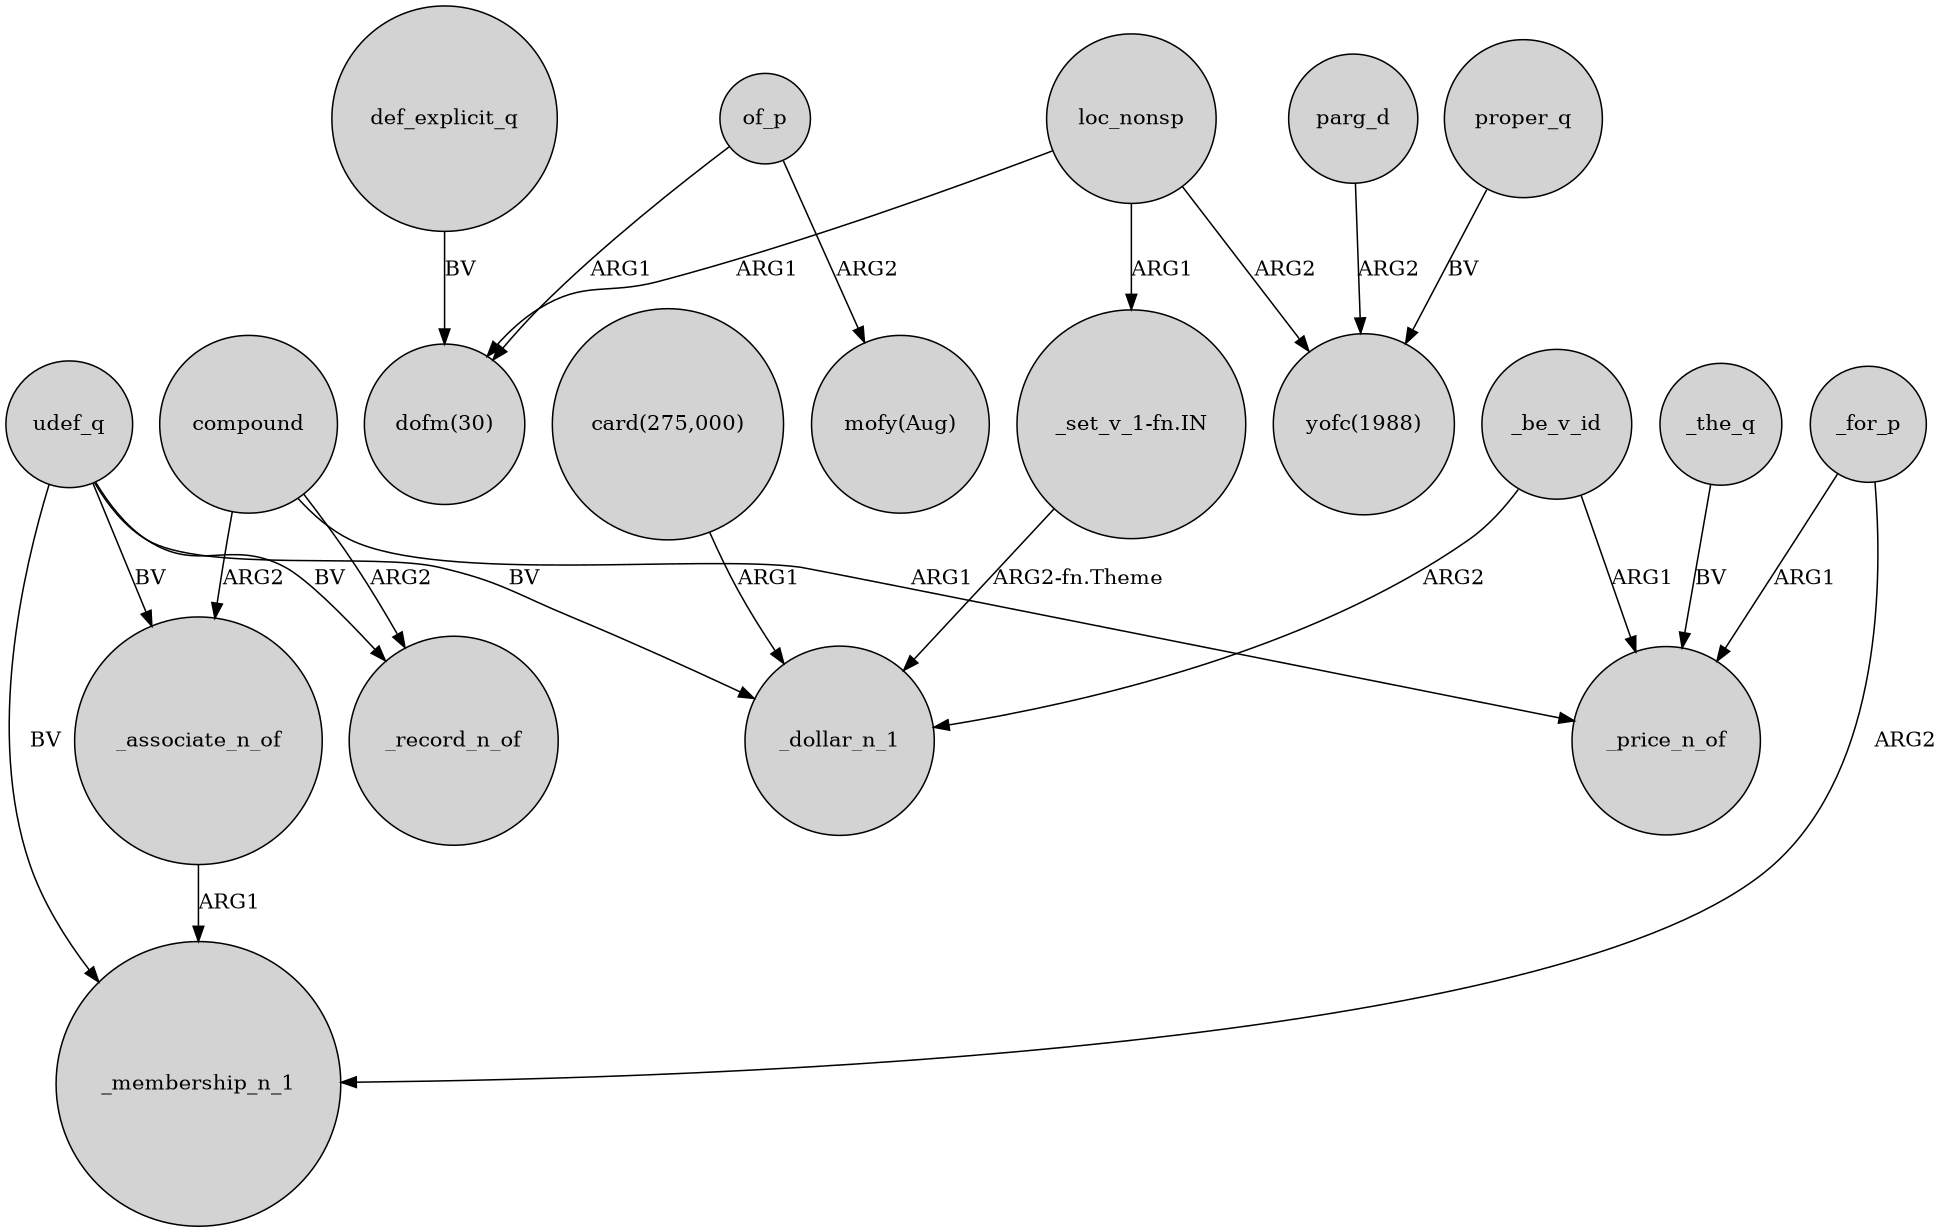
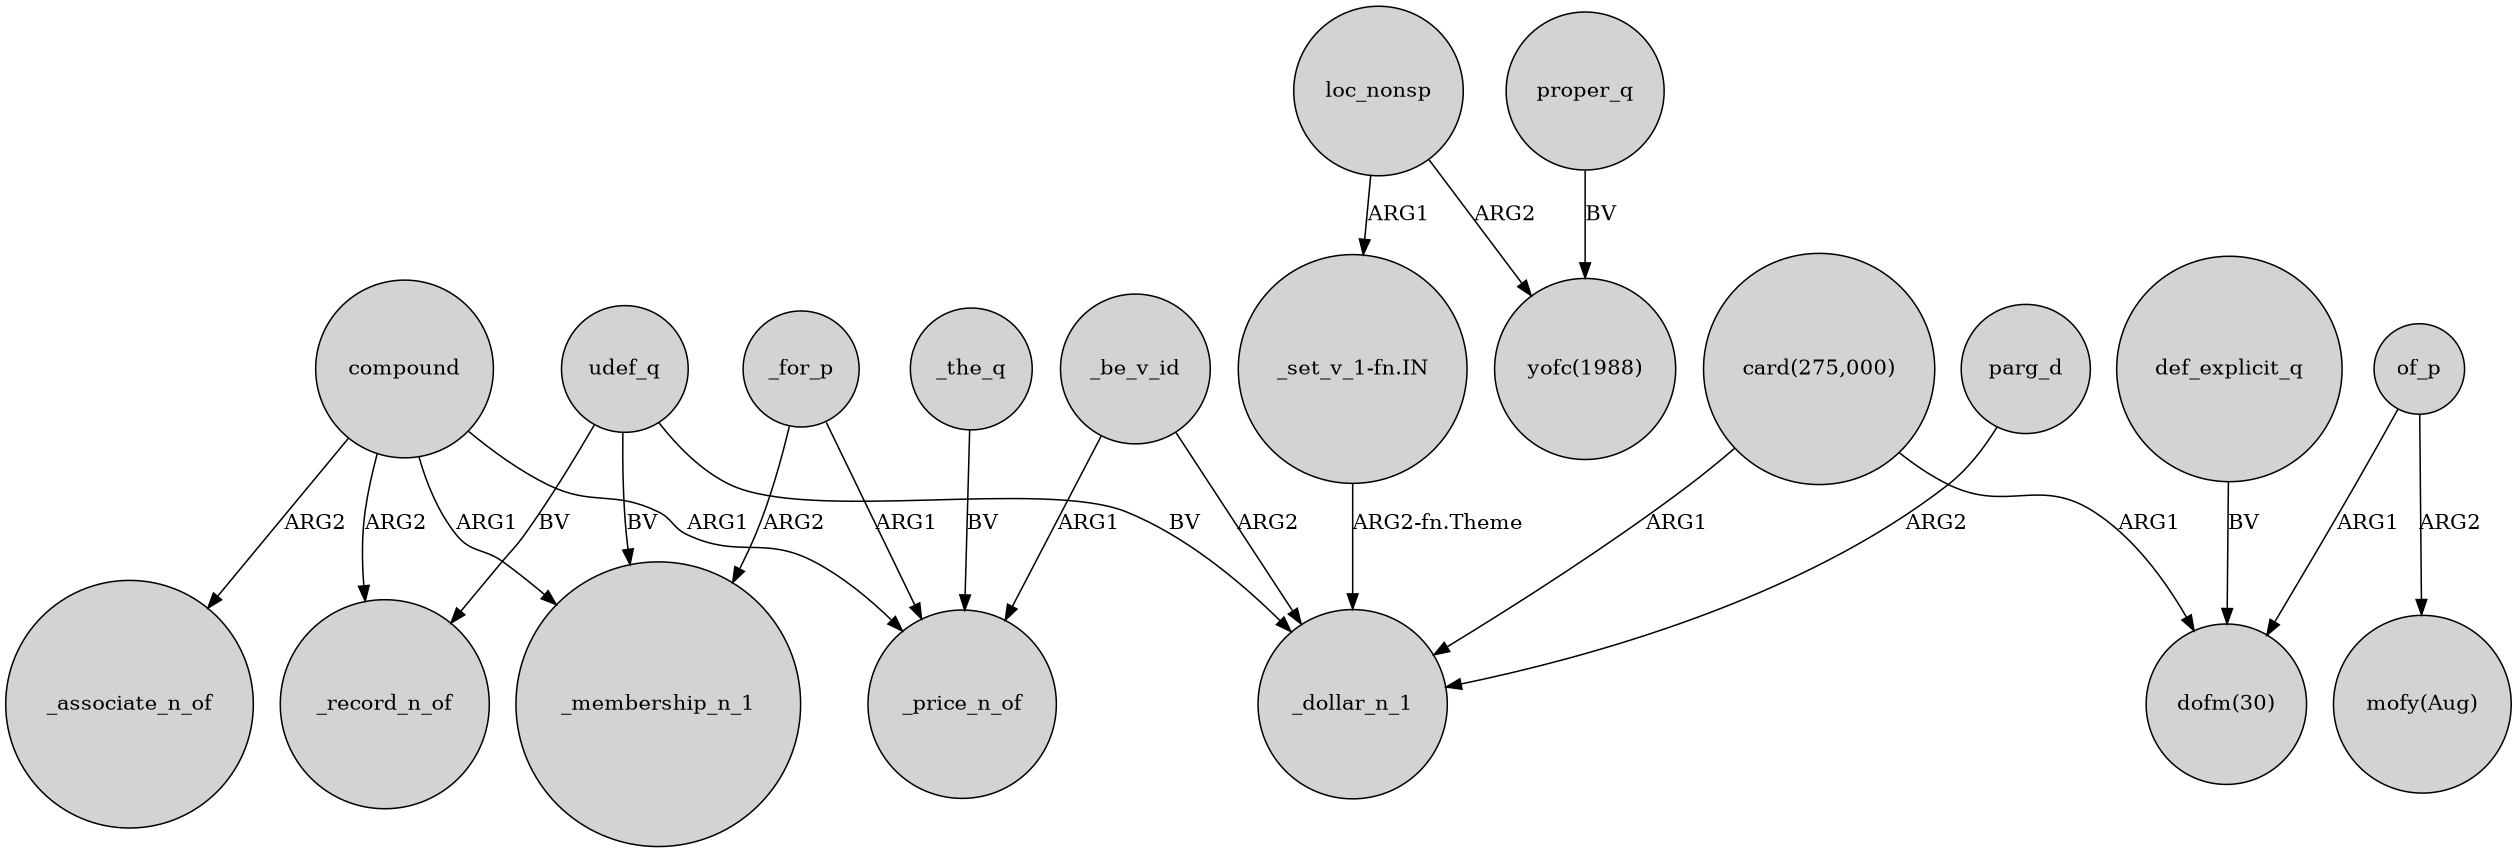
edge "loc_nonsp" -> "dofm(30)": now "card(275,000)" -> "dofm(30)"
edge "parg_d" -> "yofc(1988)": now "parg_d" -> "_dollar_n_1"
edge "udef_q" -> "_associate_n_of": removed, label "BV"
edge "_associate_n_of" -> "_membership_n_1": now "compound" -> "_membership_n_1"
